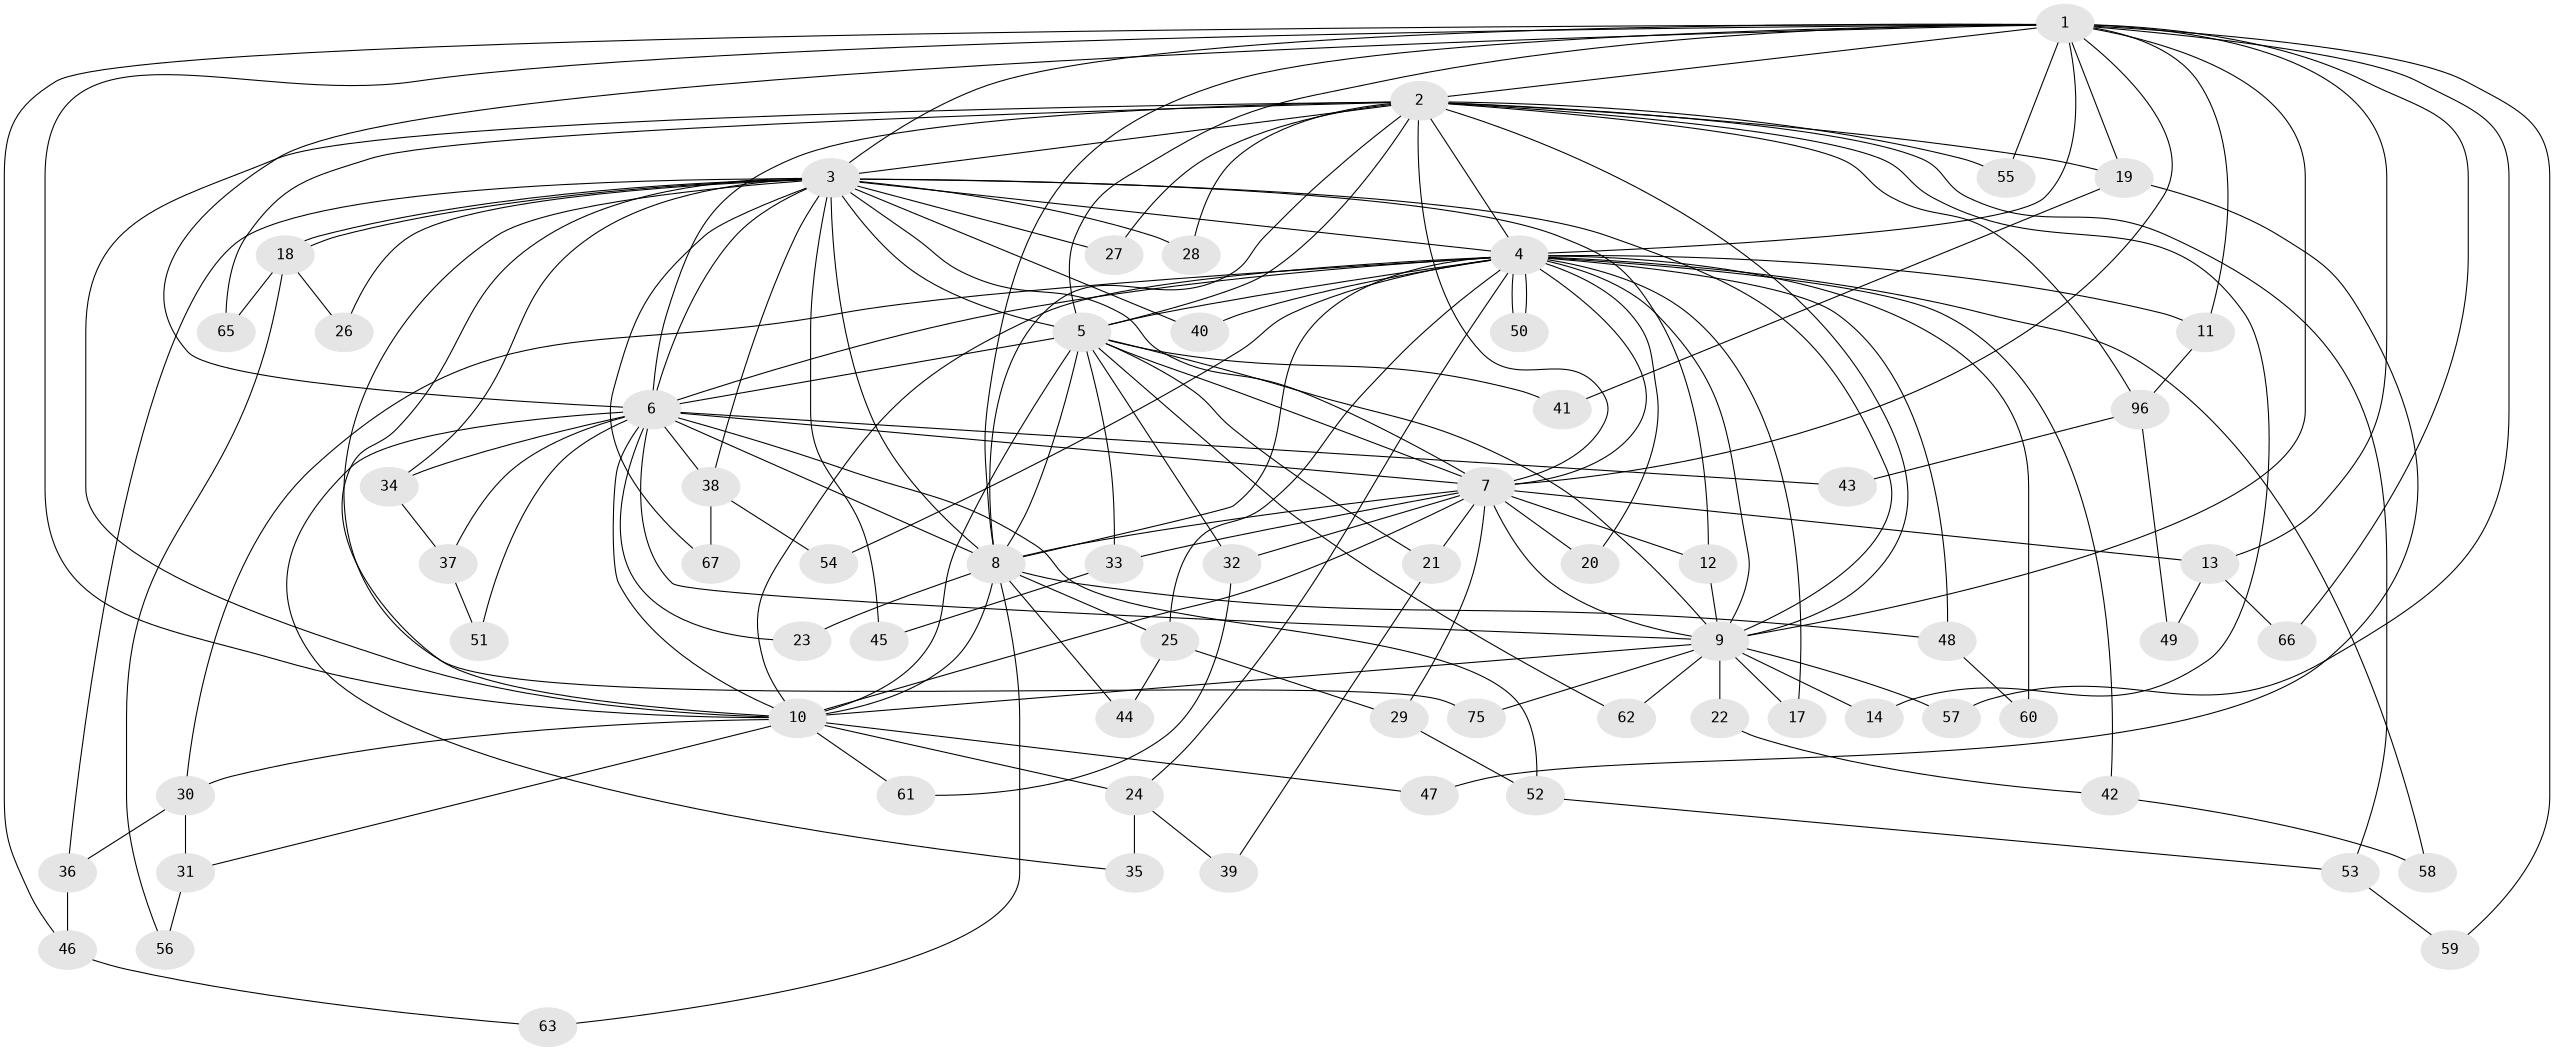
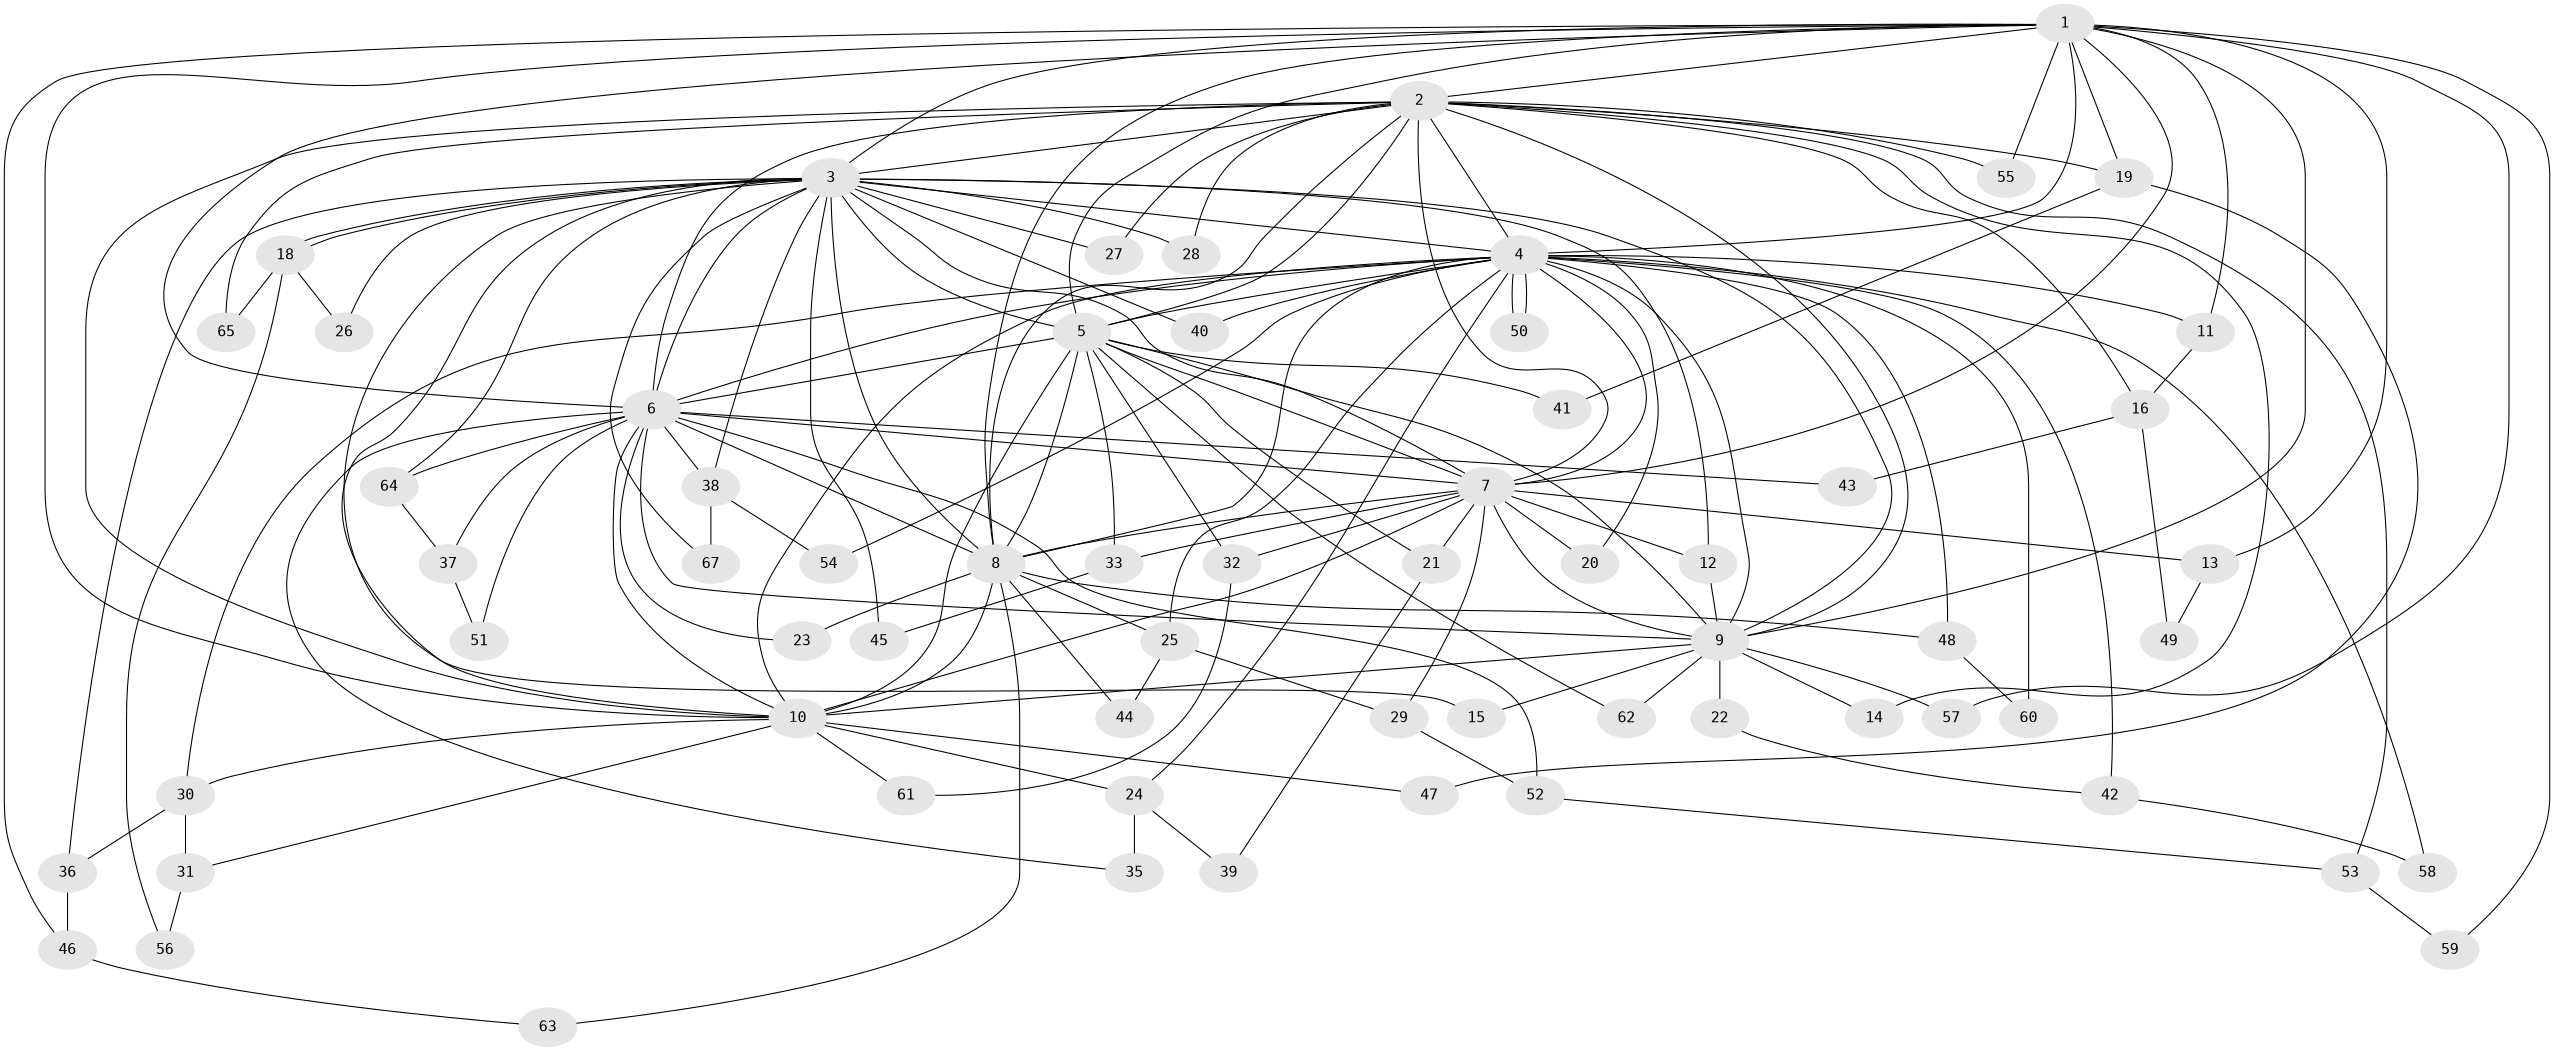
node "96": label "96" -> "16"
node "34": label "34" -> "64"
node "66": removed
node "75": label "75" -> "15"
node "17": removed
